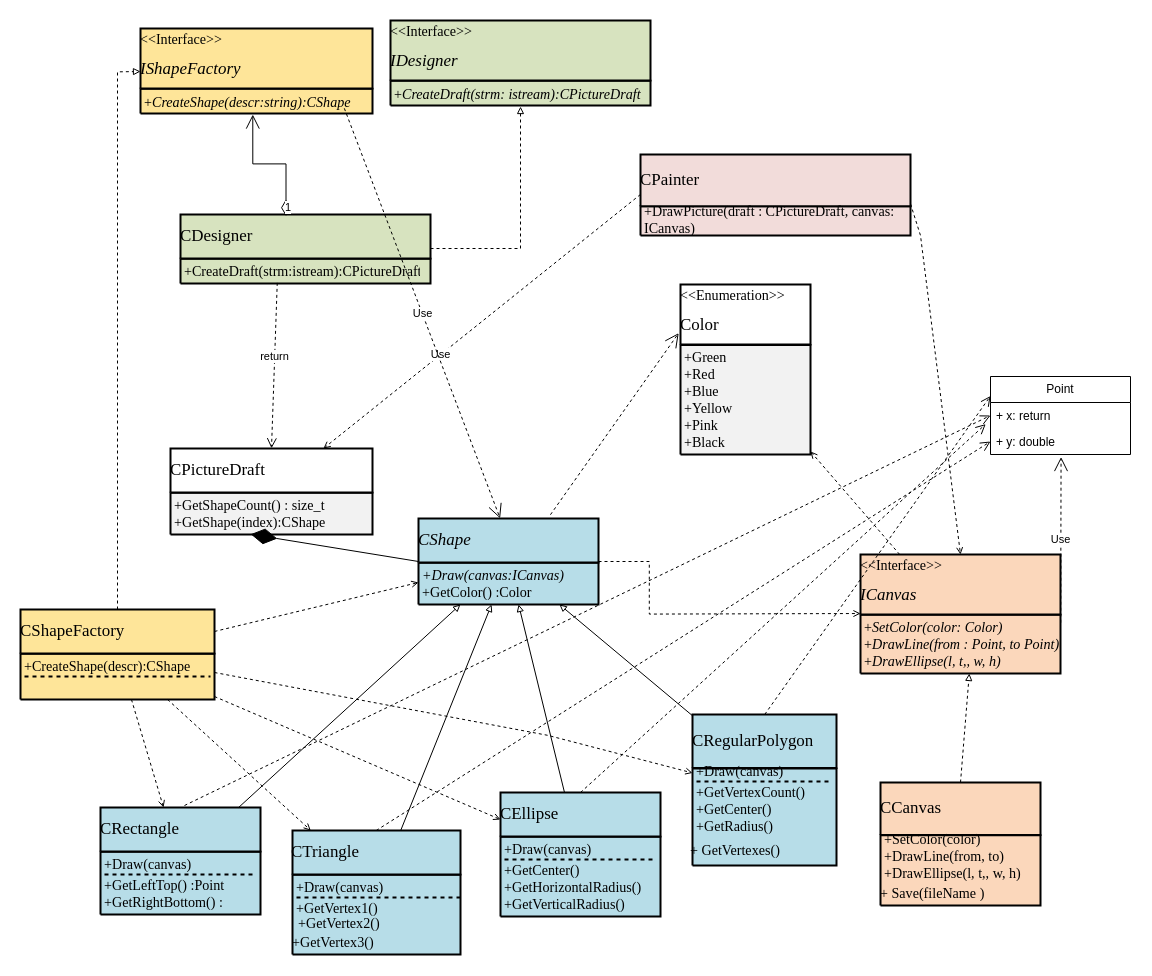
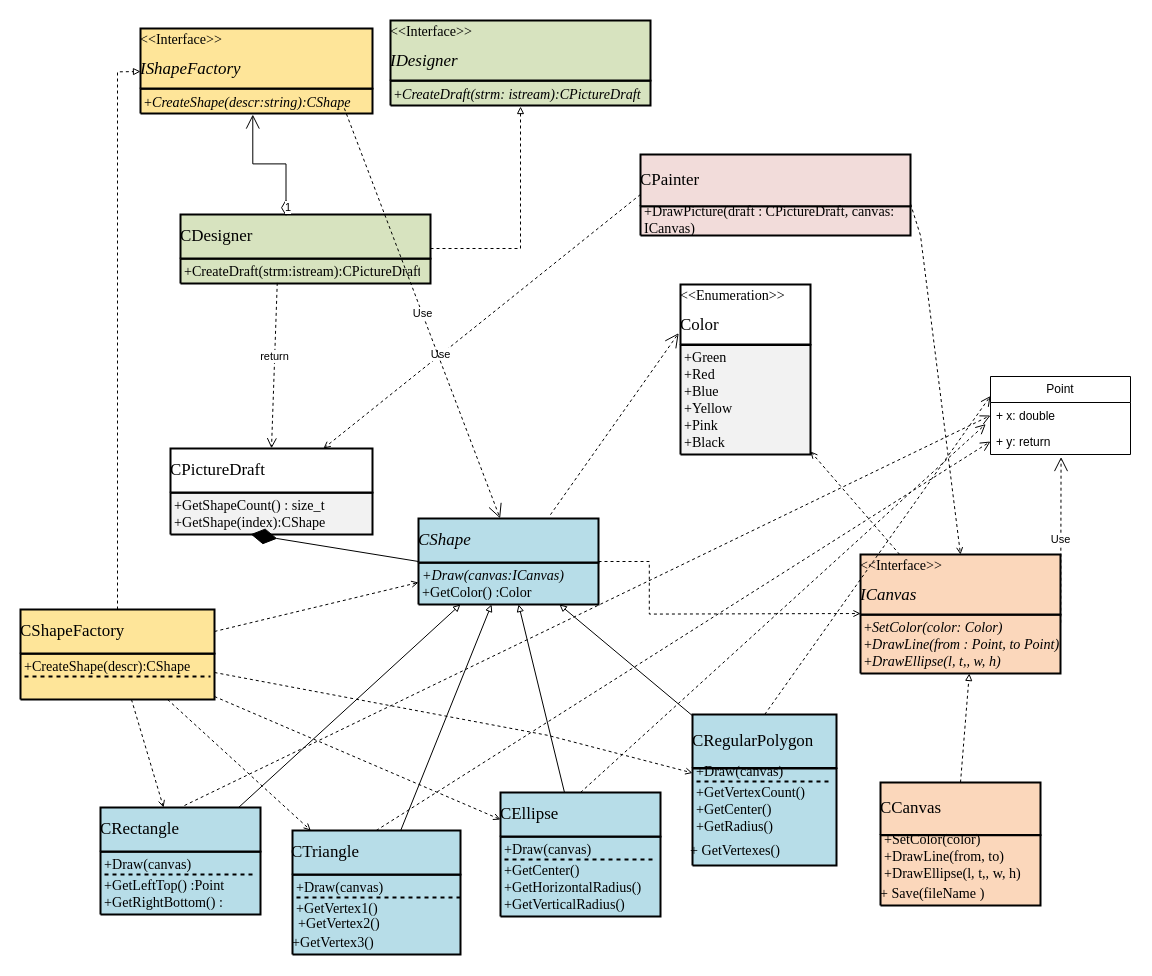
node "+ x: return": label "+ x: return" -> "+ x: double"
node "+ y: double": label "+ y: double" -> "+ y: return"
